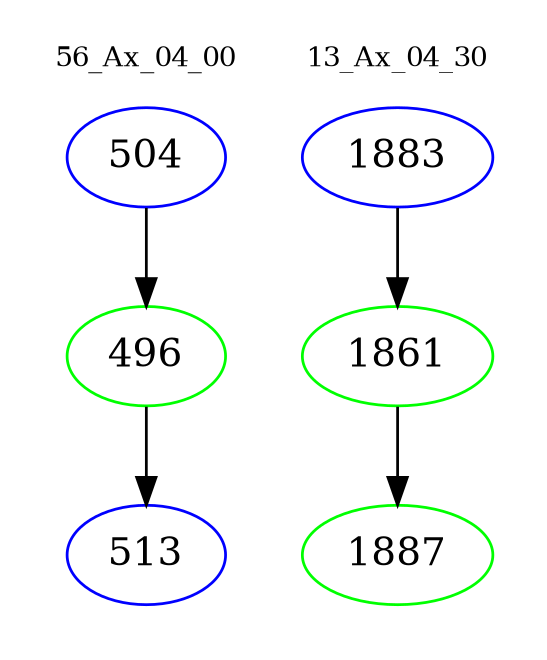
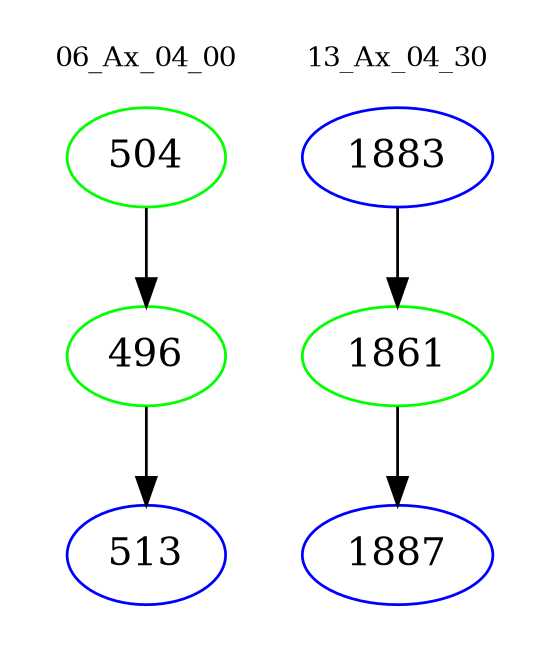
cluster "56_Ax_04_00": label "56_Ax_04_00" -> "06_Ax_04_00"
node "504": color blue -> green
node "1887": color green -> blue
